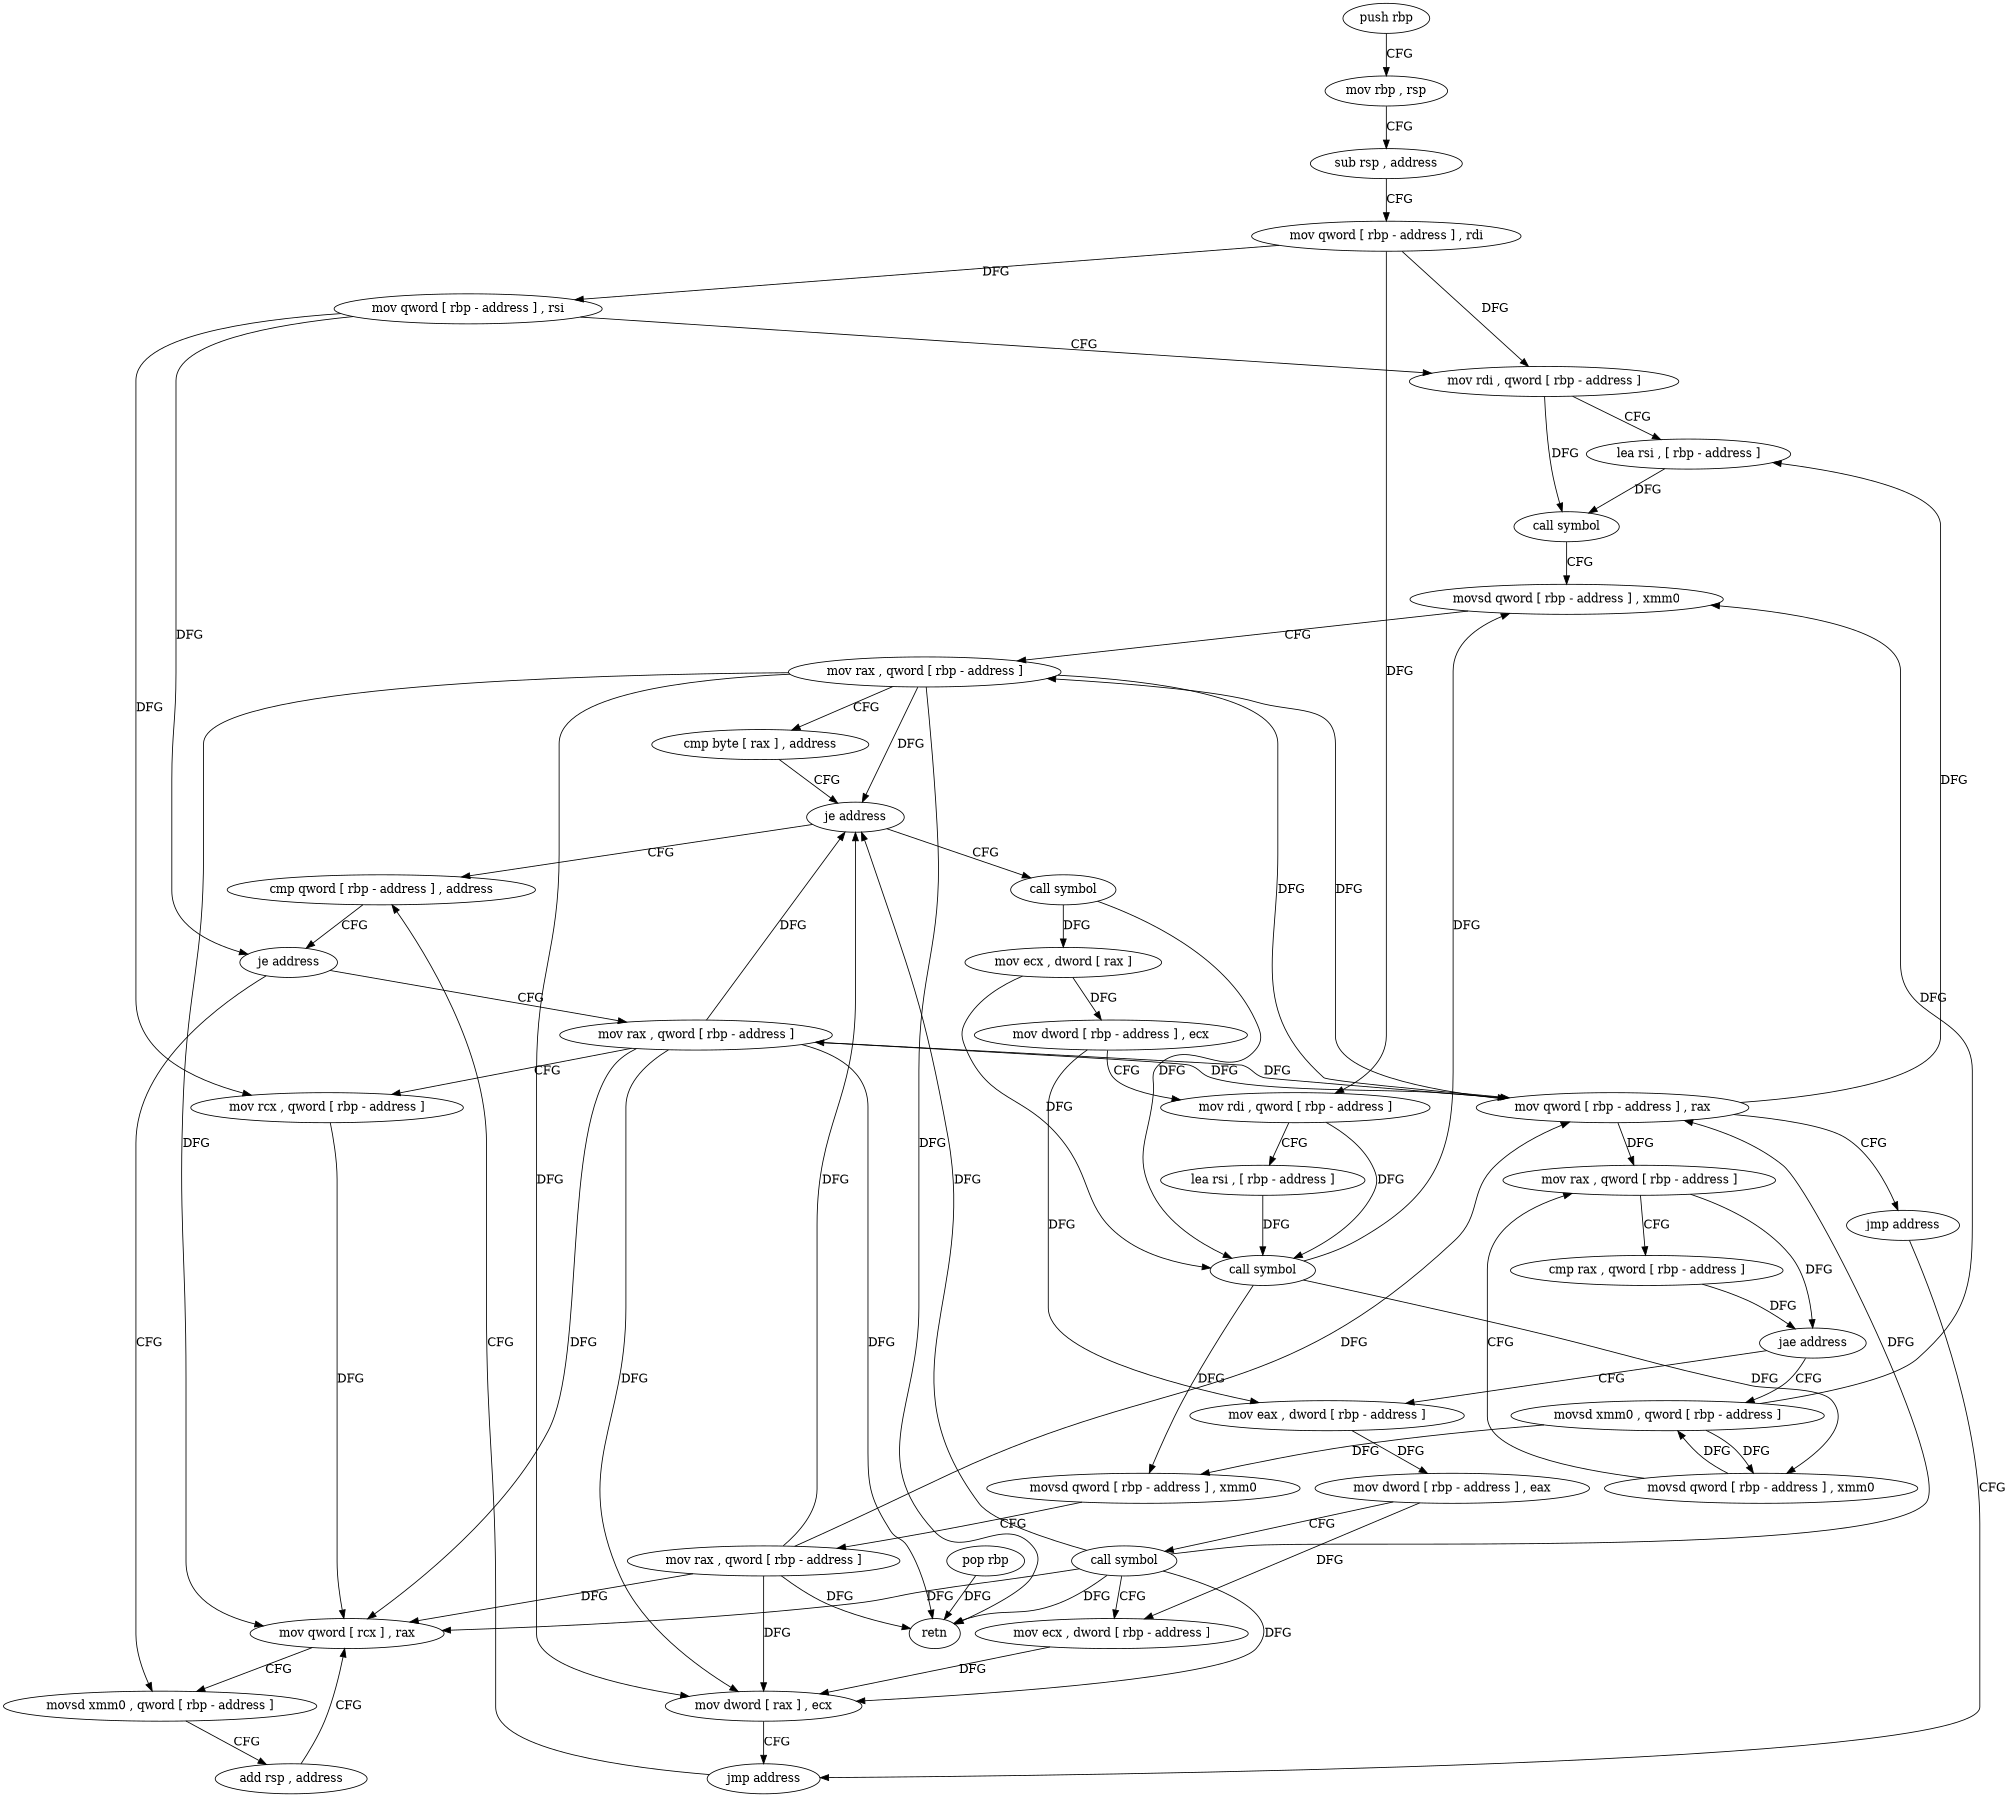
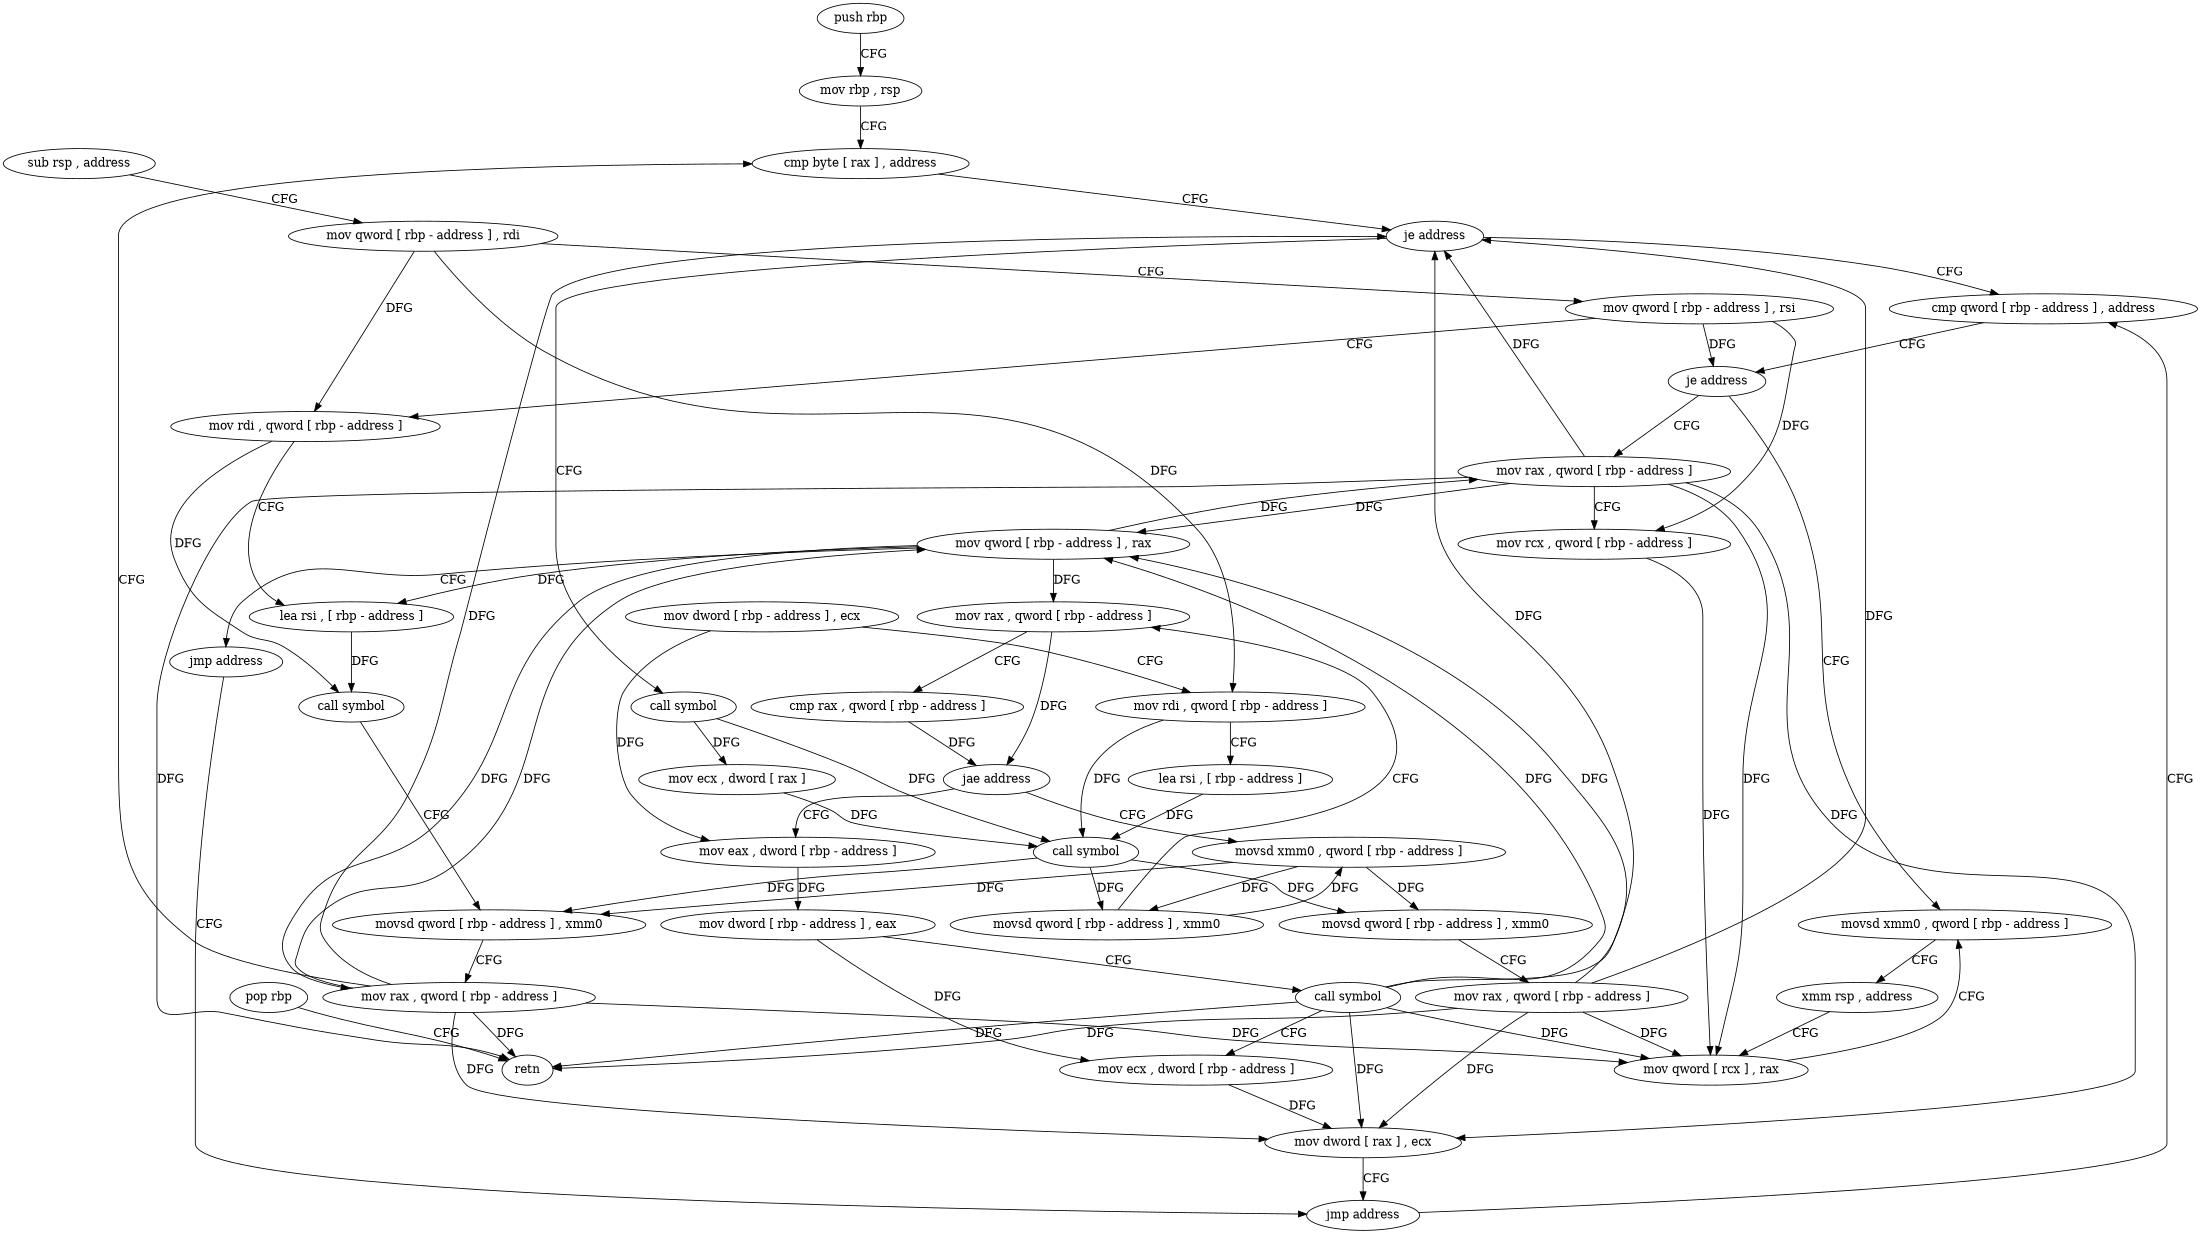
edge "mov rbp , rsp" -> "sub rsp , address": now "mov rbp , rsp" -> "cmp byte [ rax ] , address"
edge "mov qword [ rbp - address ] , rdi" -> "mov qword [ rbp - address ] , rsi": label "DFG" -> "CFG"
edge "mov ecx , dword [ rax ]" -> "mov dword [ rbp - address ] , ecx": removed, label "DFG"
edge "pop rbp" -> "retn": label "DFG" -> "CFG"
node "add rsp , address": label "add rsp , address" -> "xmm rsp , address"
